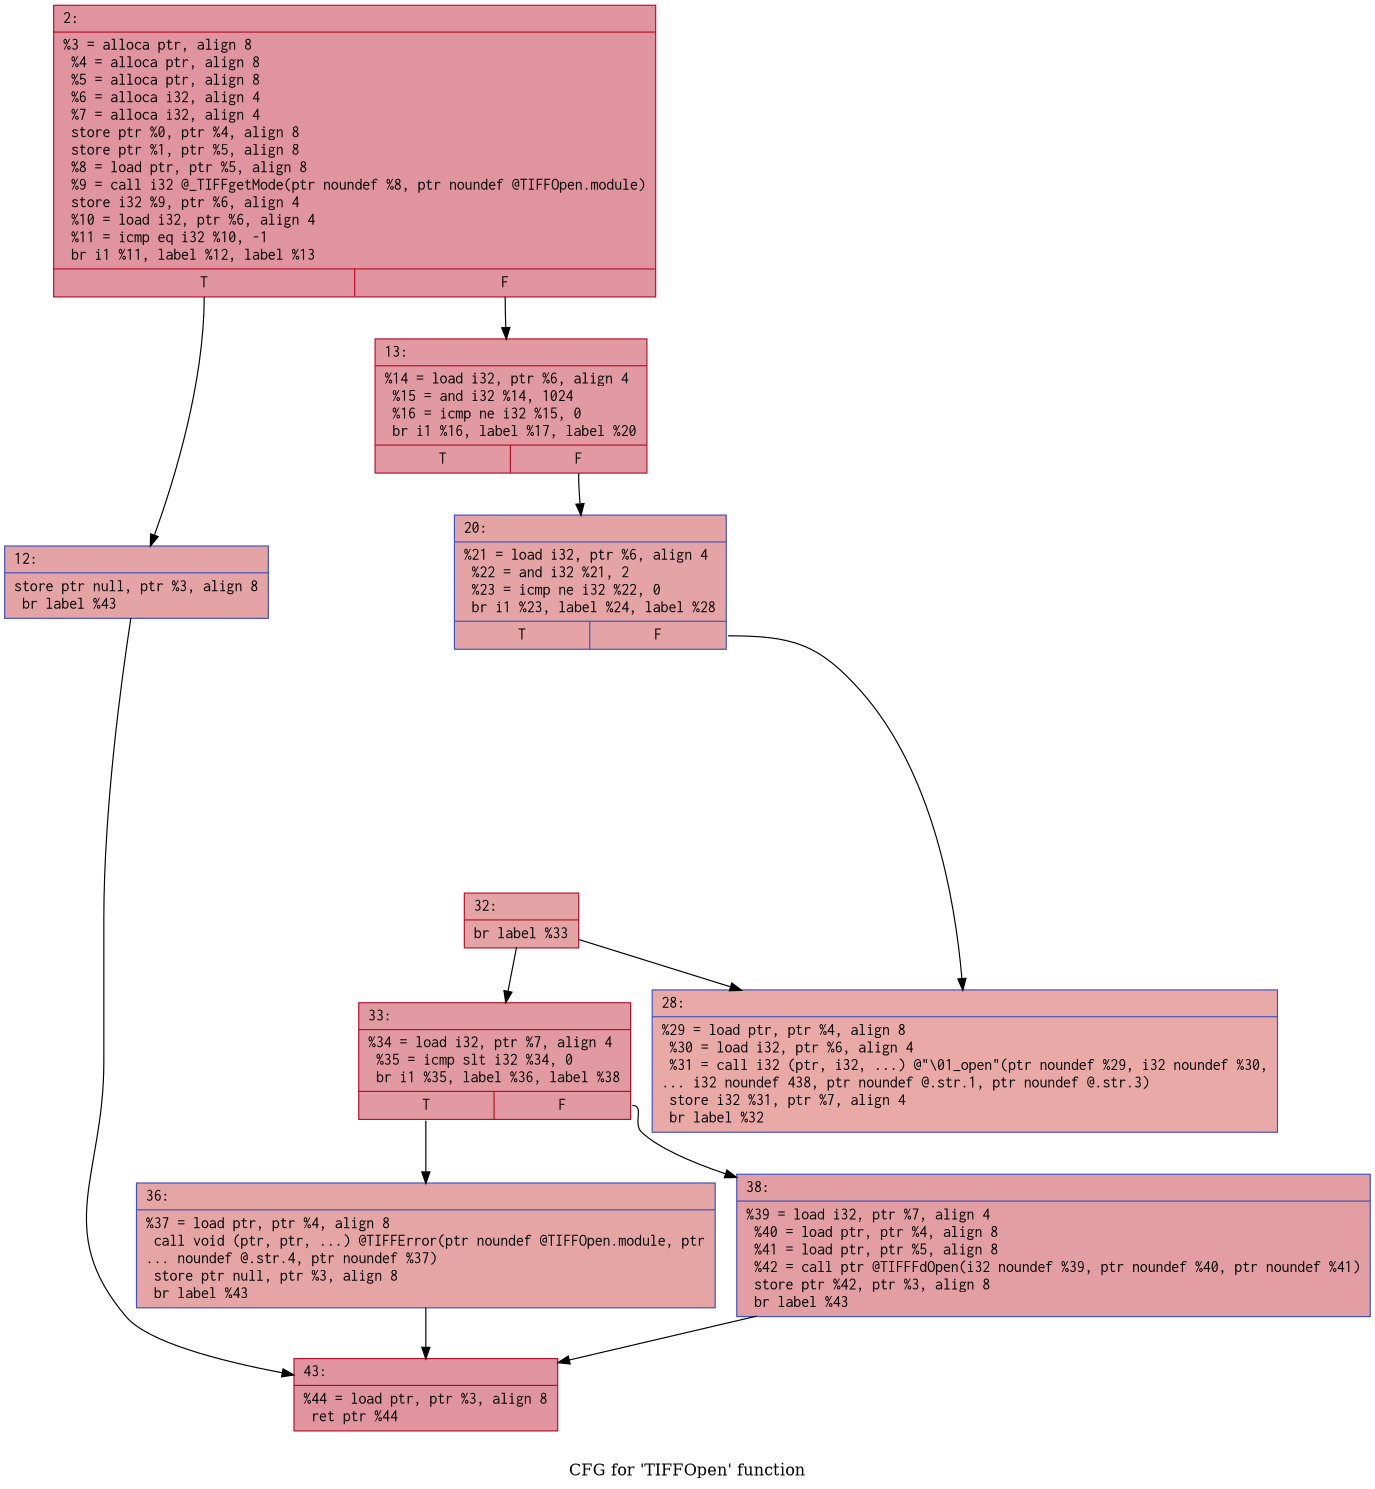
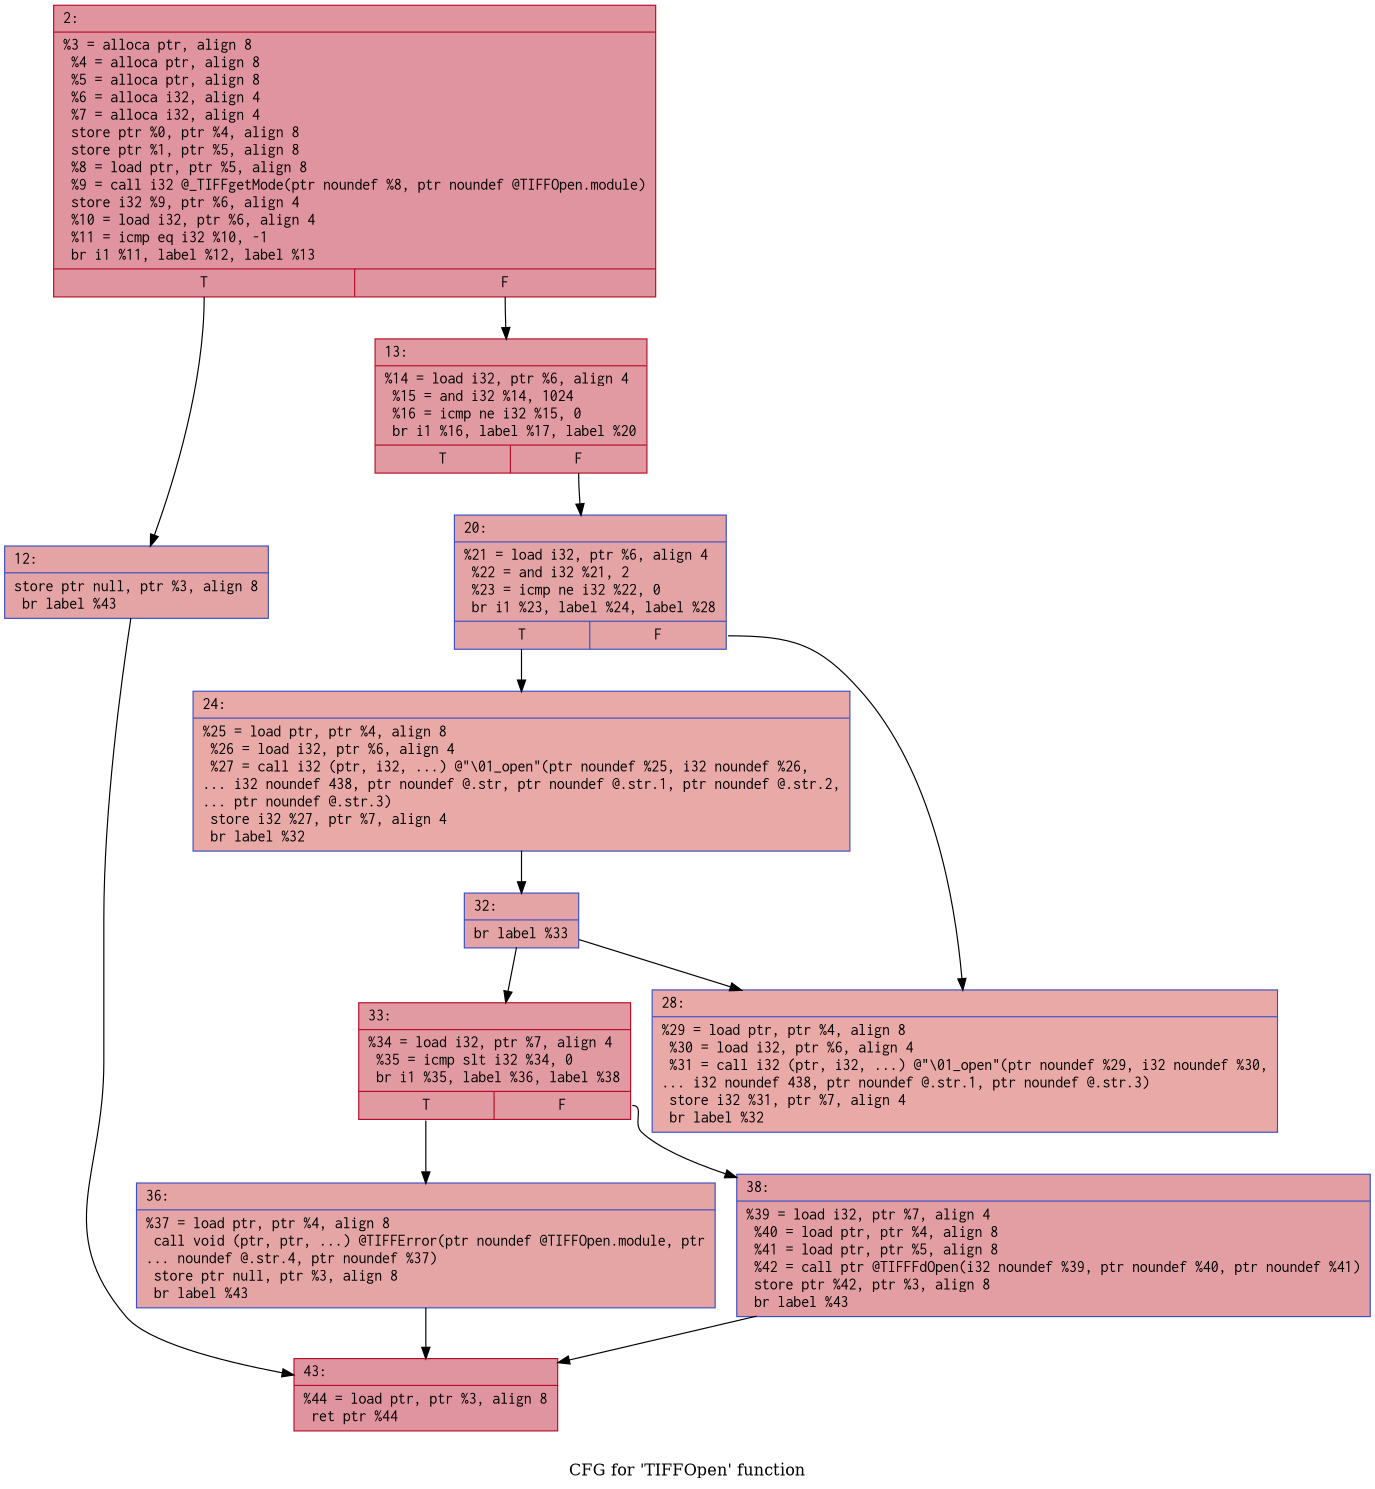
node "24:": added
node "32:": color #b70d28ff -> #3d50c3ff
